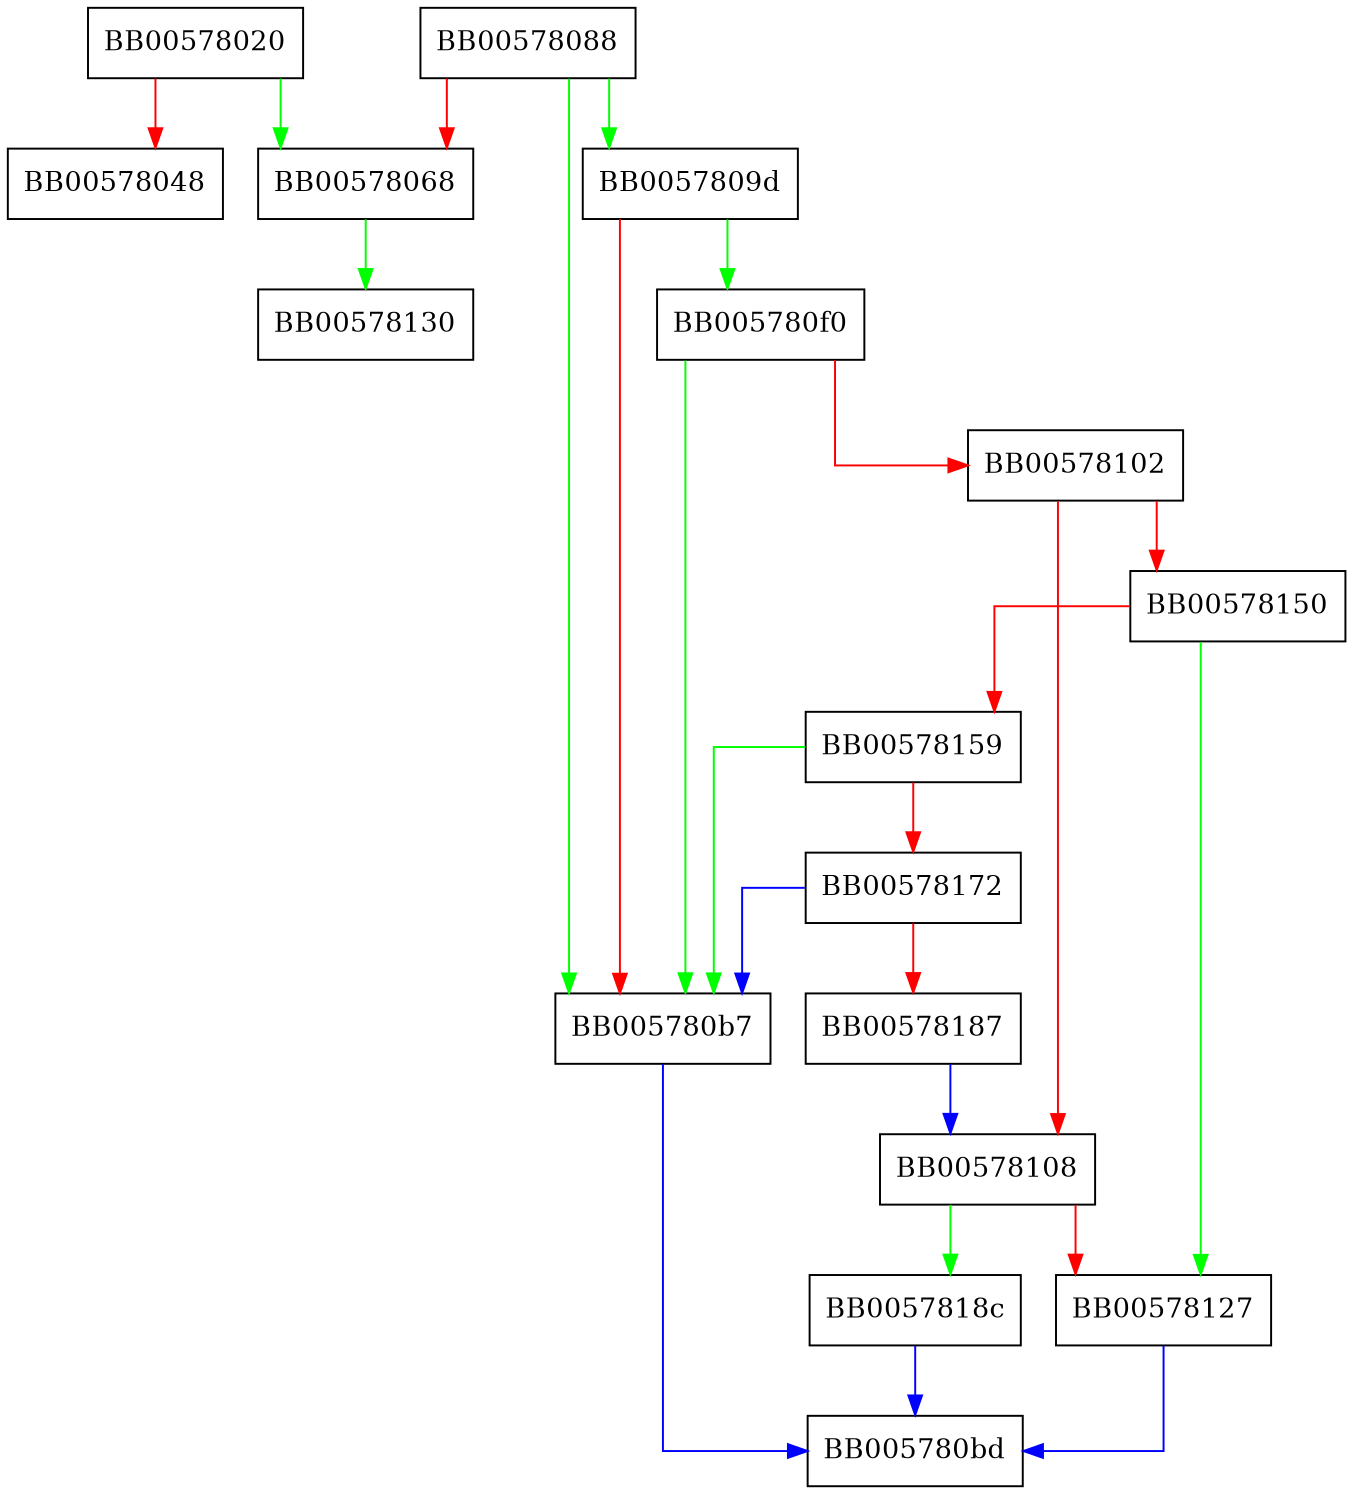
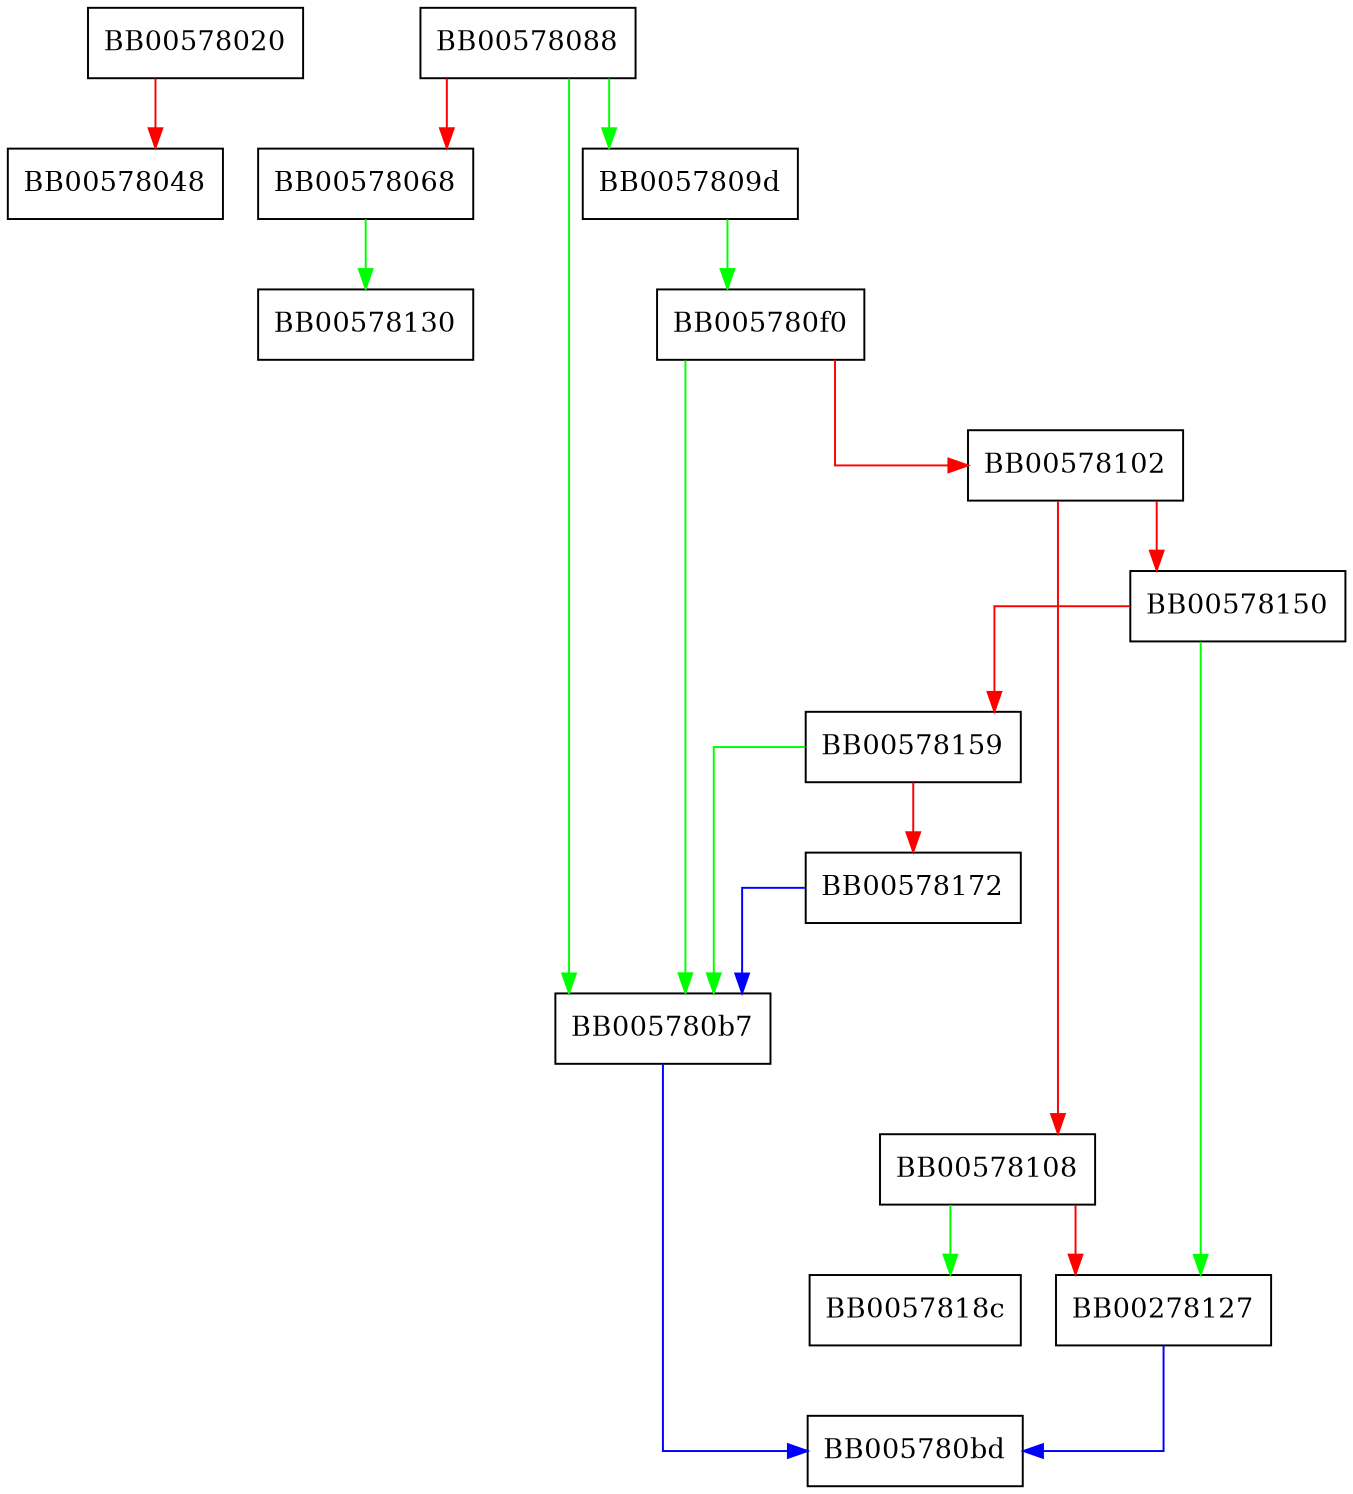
edge "BB00578020" -> "BB00578068": removed
edge "BB0057809d" -> "BB005780b7": removed
node "BB00578187": removed
node "BB00578127": label "BB00578127" -> "BB00278127"
edge "BB0057818c" -> "BB005780bd": removed
